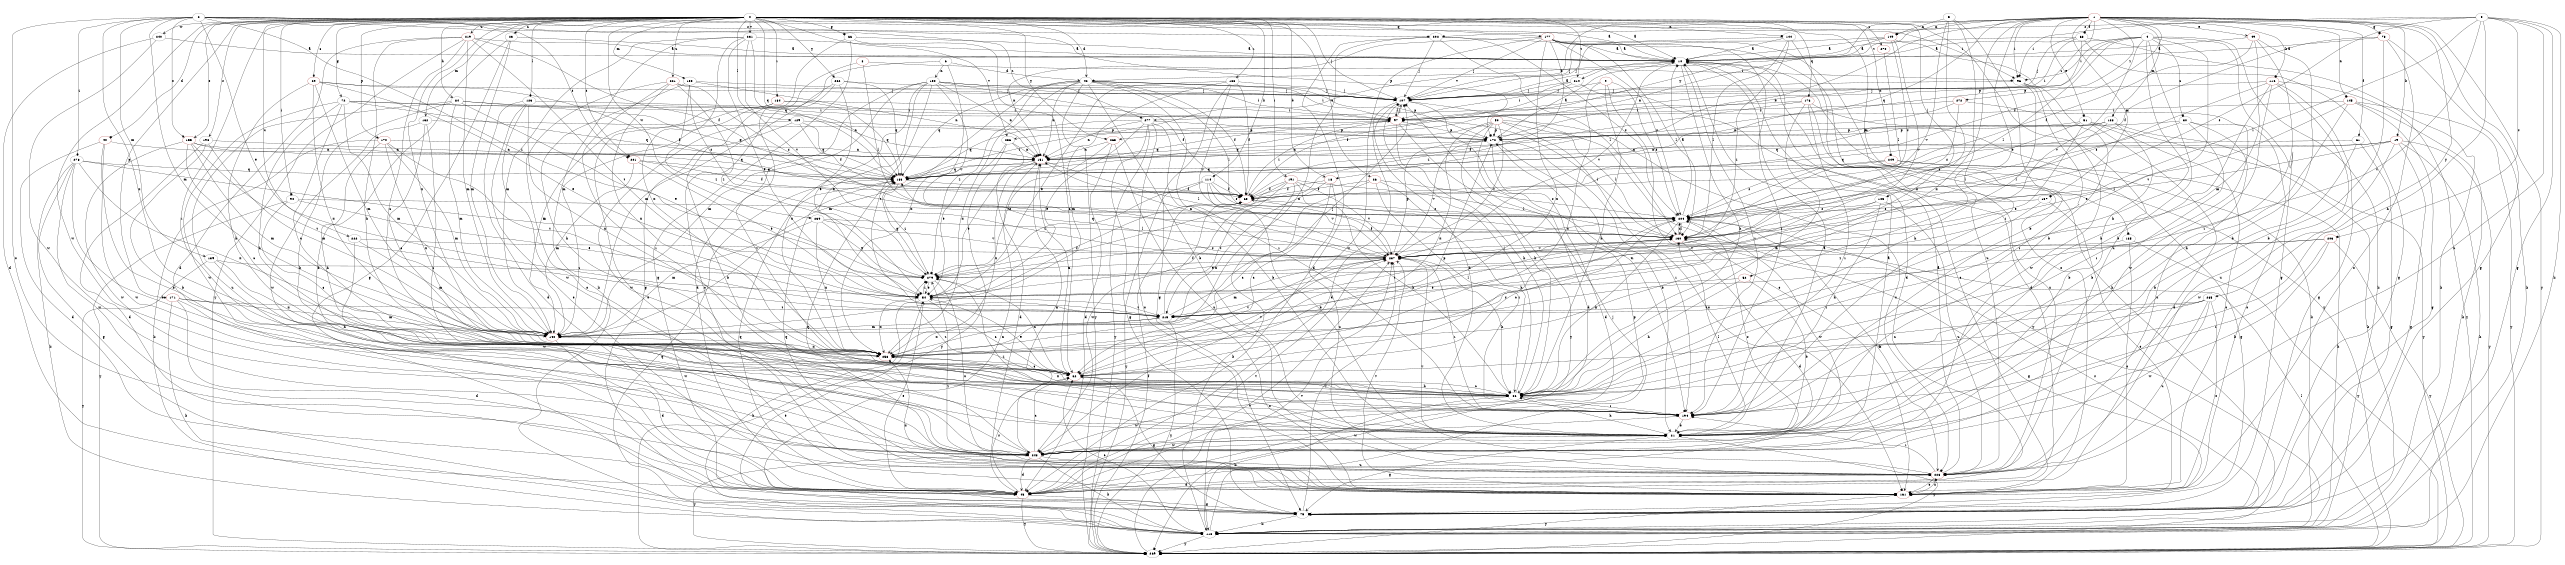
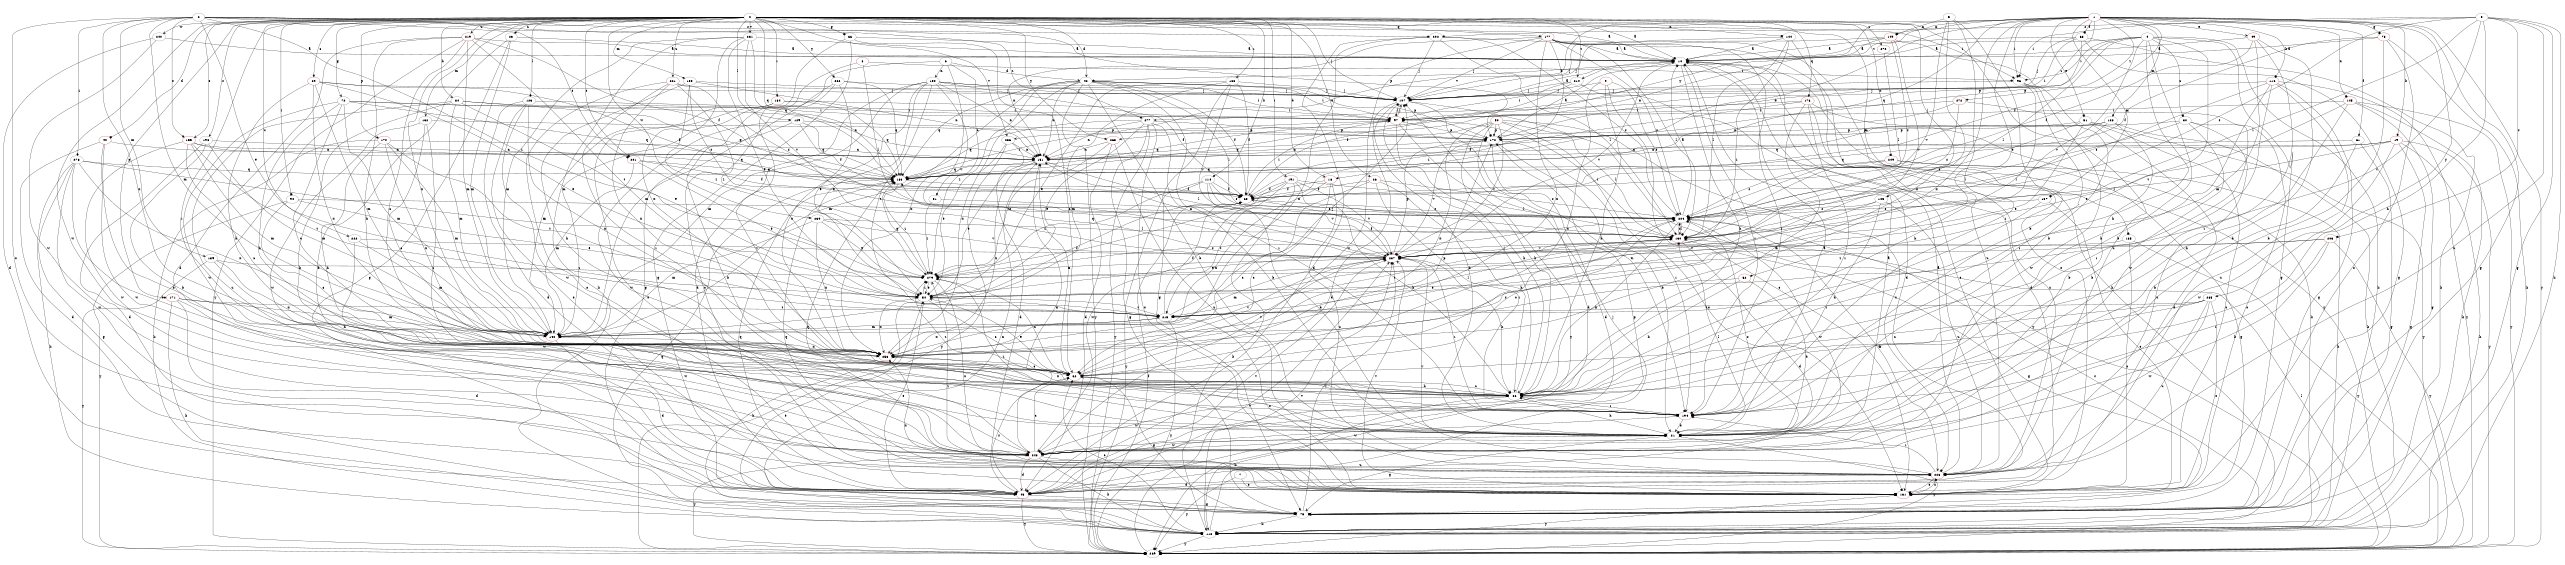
node "31": added
node "7": added
